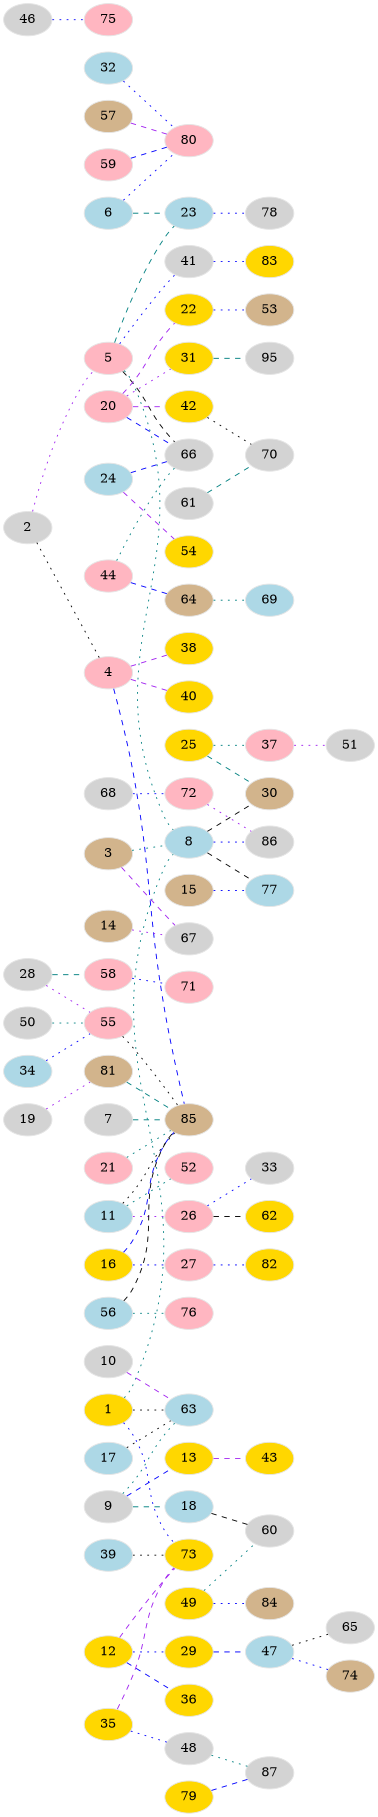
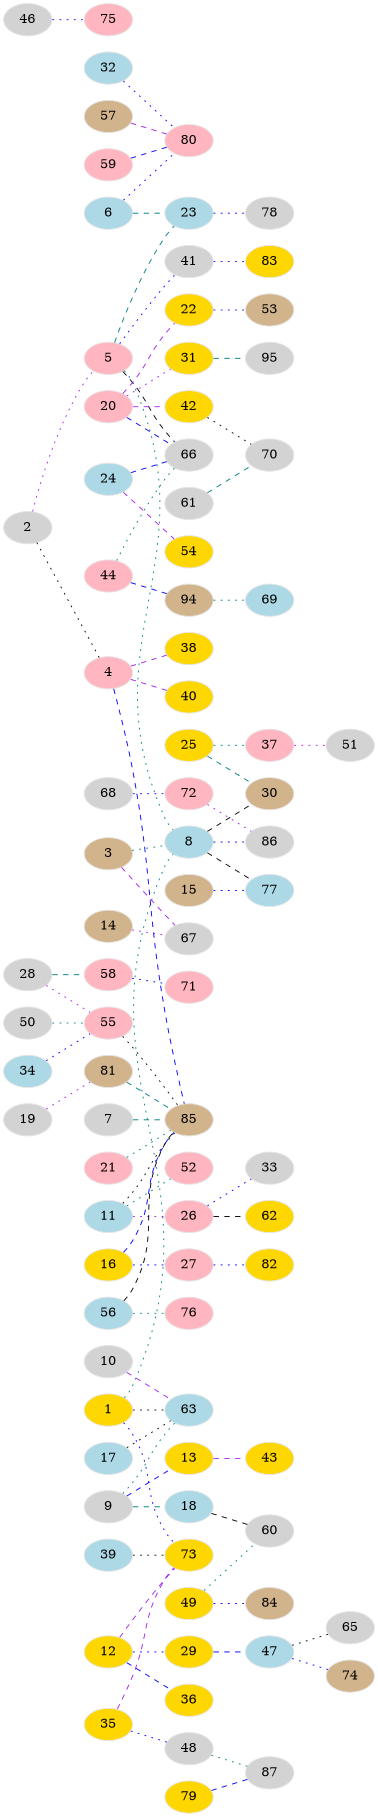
node "64": label "64" -> "94"
